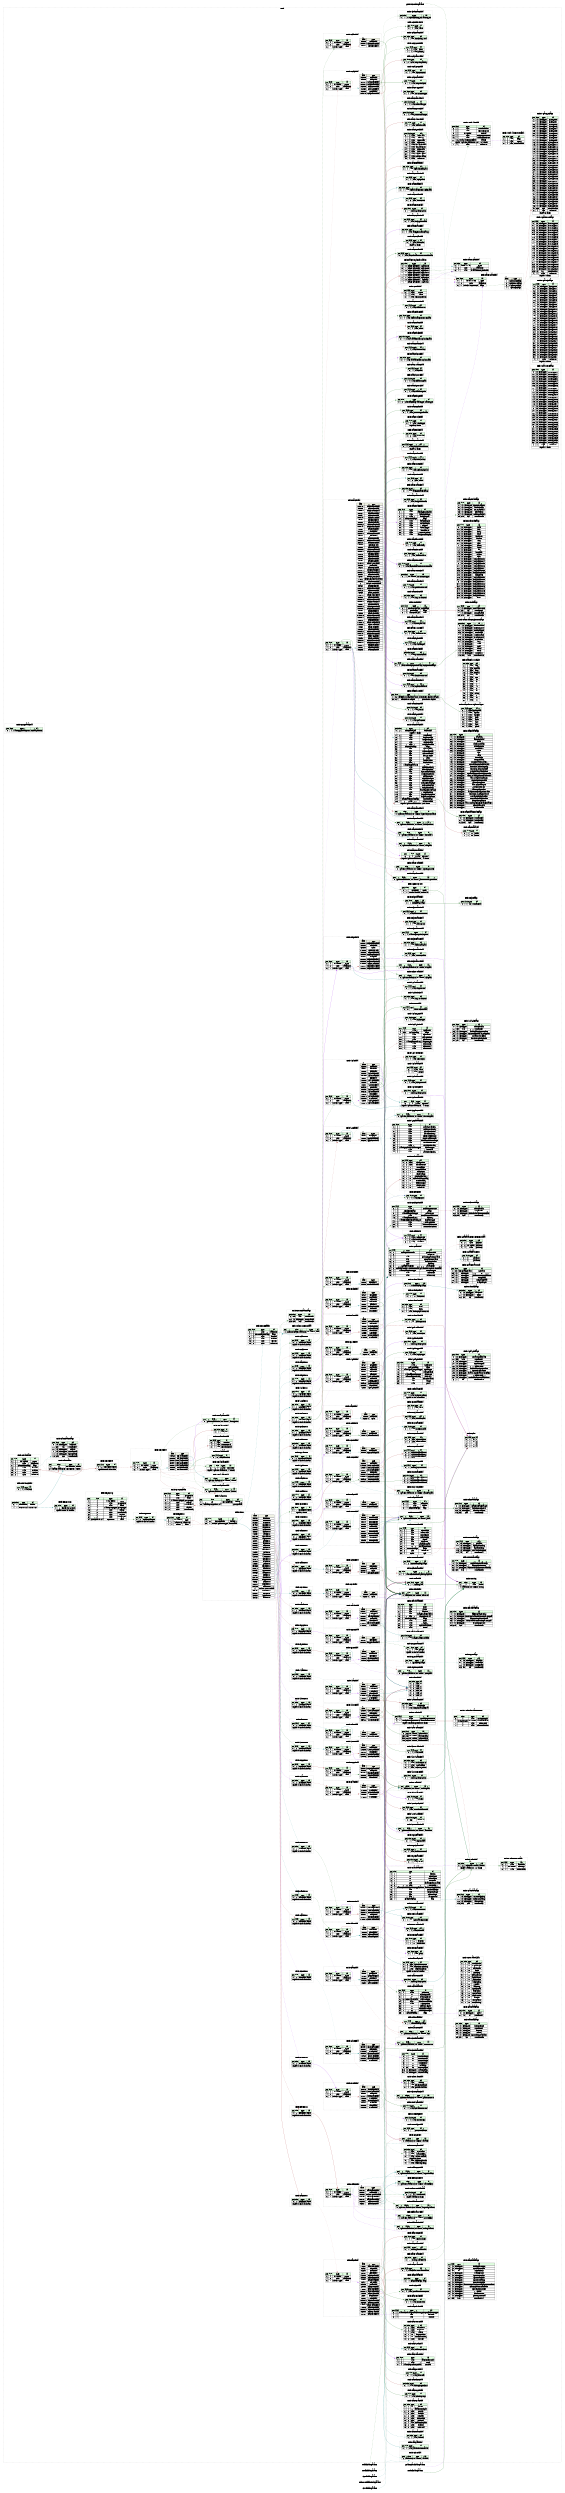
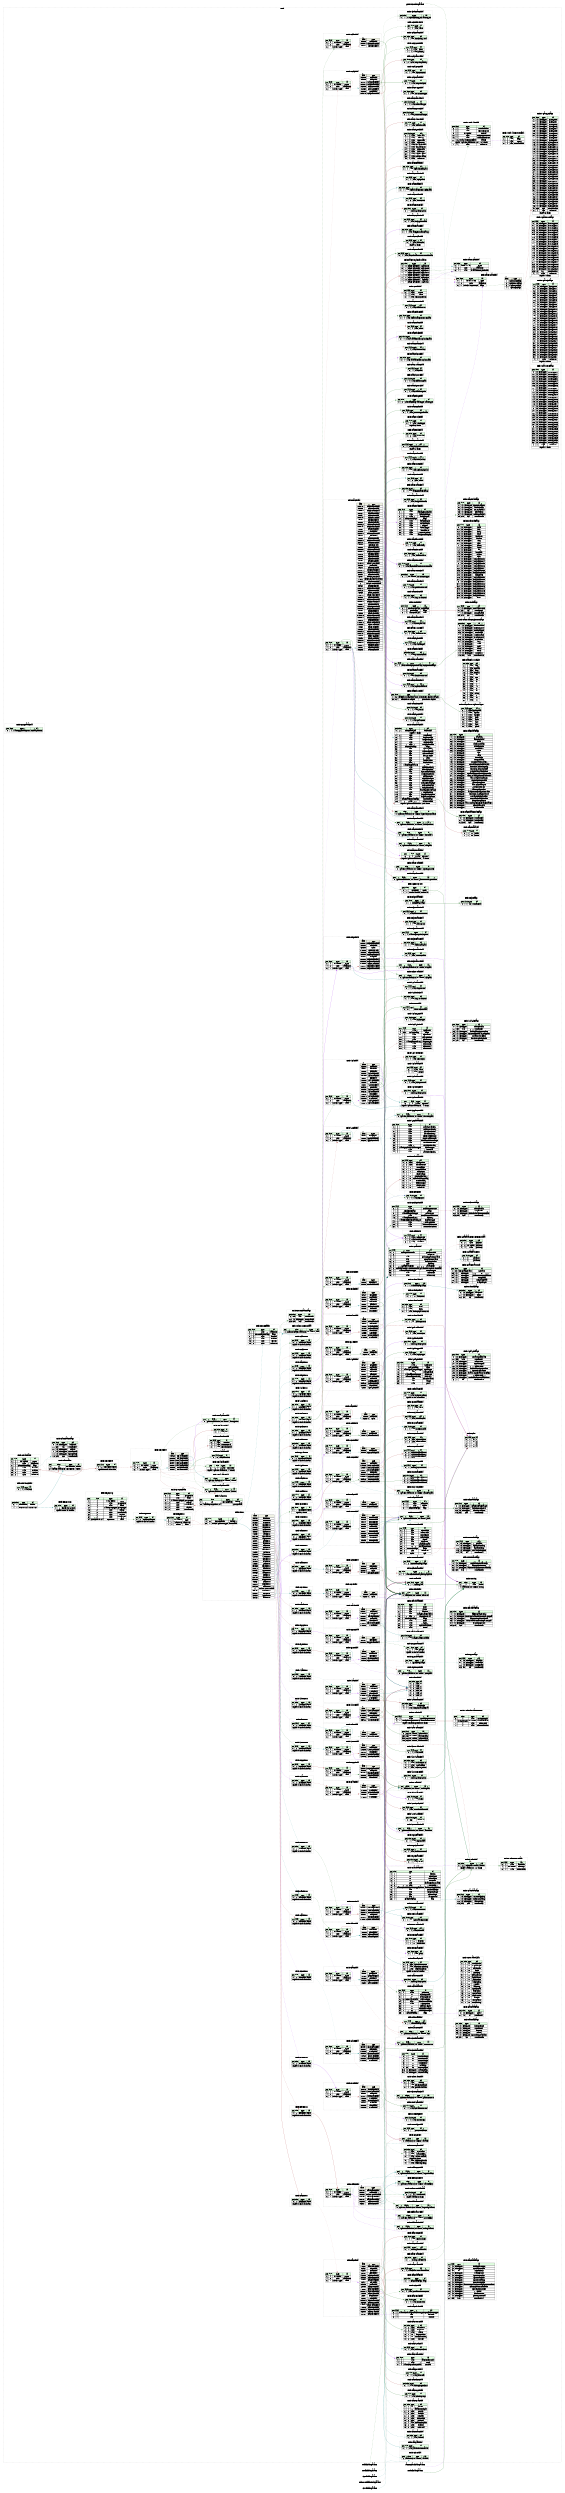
node "gold_mpav_field__params": label "gold_mpav_field__params" -> "race_mpav_field__params"
